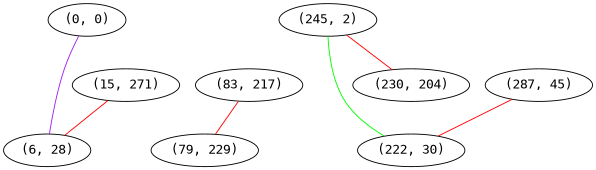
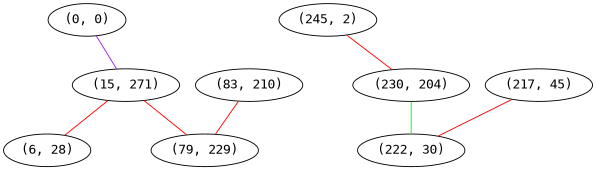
edge "(0, 0)" -- "(6, 28)": now "(0, 0)" -- "(15, 271)"
node "(83, 217)": label "(83, 217)" -> "(83, 210)"
node "(287, 45)": label "(287, 45)" -> "(217, 45)"
edge "(245, 2)" -- "(222, 30)": now "(230, 204)" -- "(222, 30)"
edge "(15, 271)" -- "(79, 229)": added
